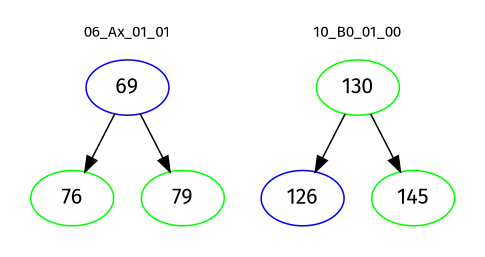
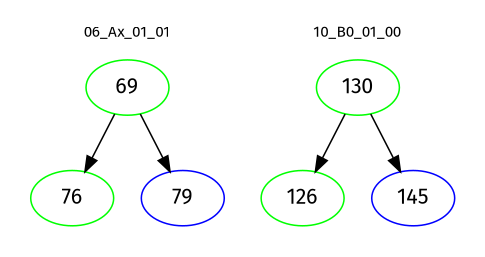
node "69": color blue -> green
node "79": color green -> blue
node "126": color blue -> green
node "145": color green -> blue
